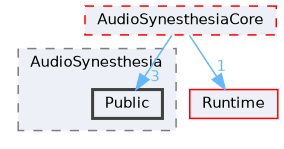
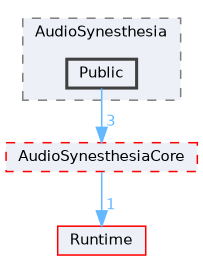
edge "AudioSynesthesiaCore" -> "Public": reversed
